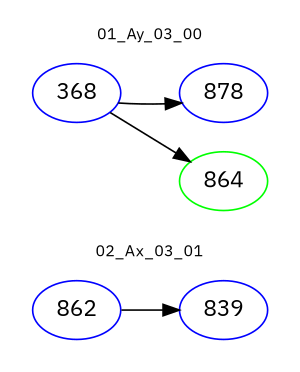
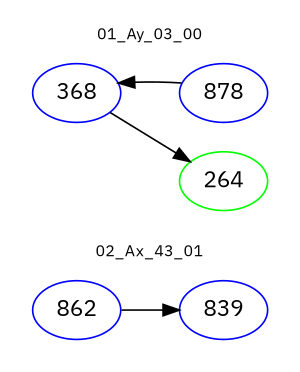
edge "368" -> "878": reversed
node "864": label "864" -> "264"
cluster "02_Ax_03_01": label "02_Ax_03_01" -> "02_Ax_43_01"
